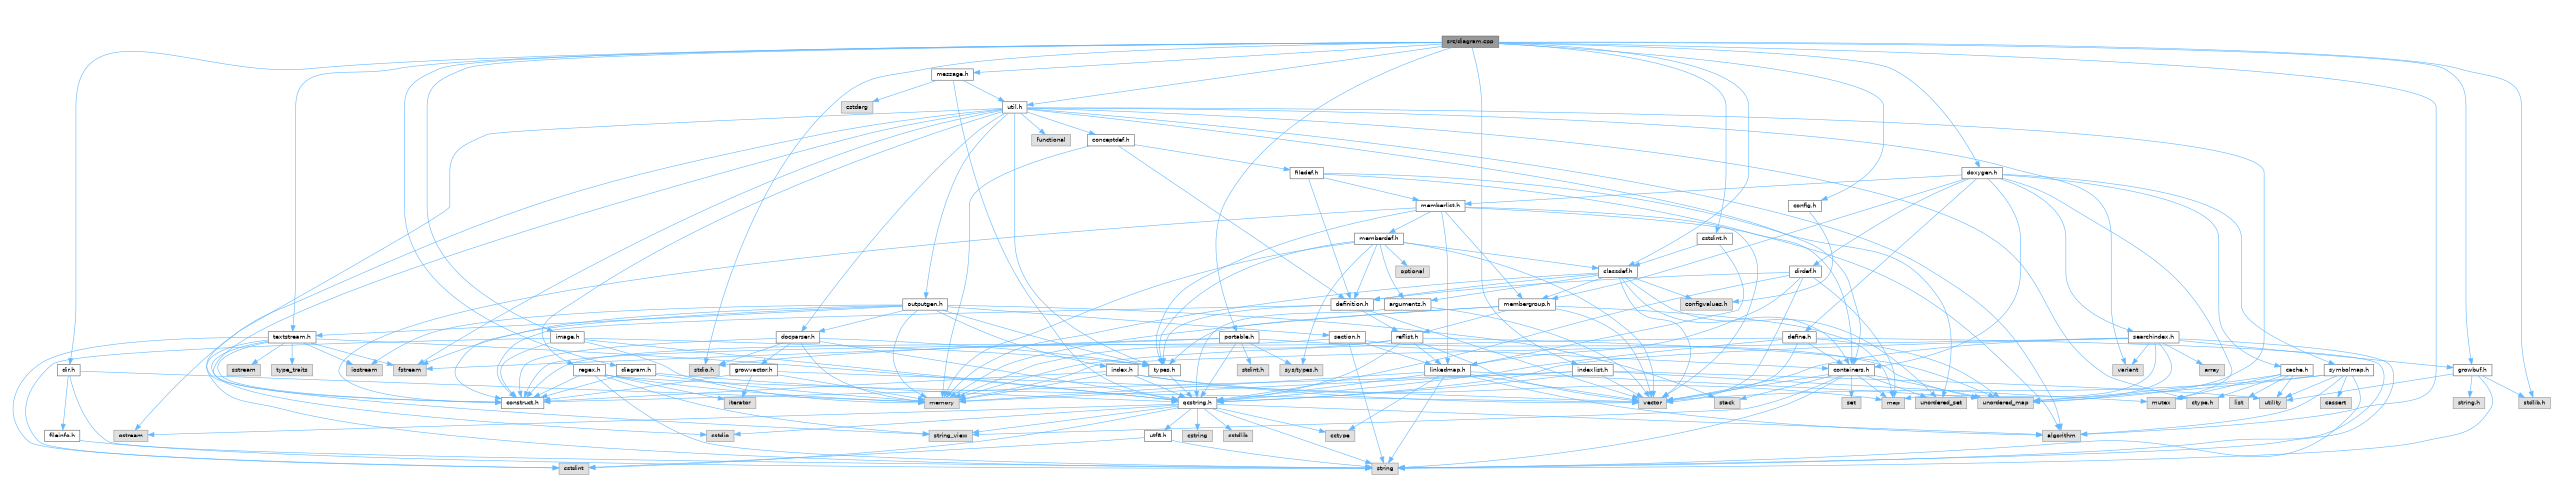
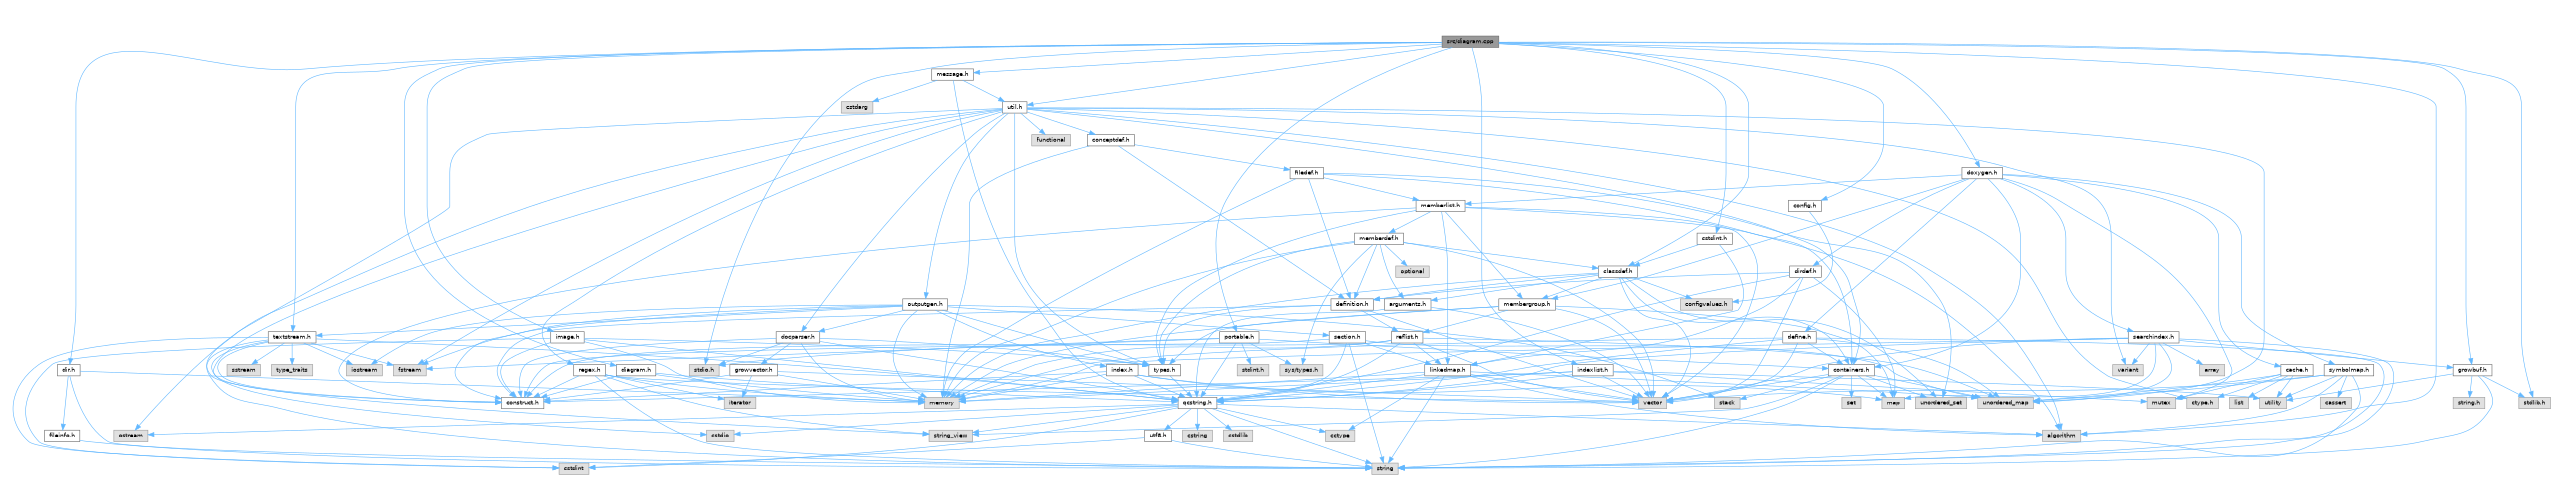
edge "filedef.h" -> "memory": added
edge "section.h" -> "qcstring.h": added
